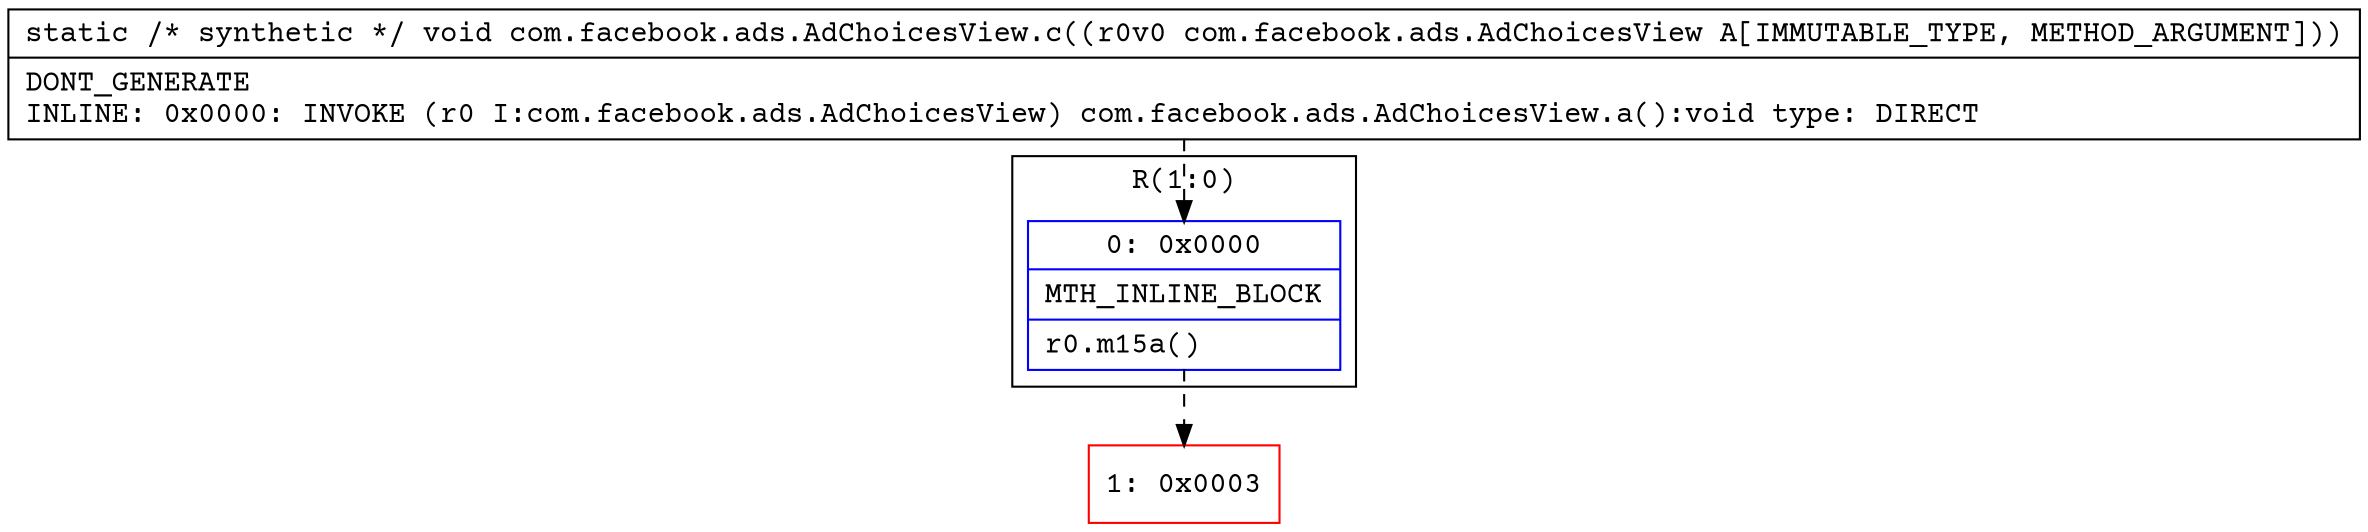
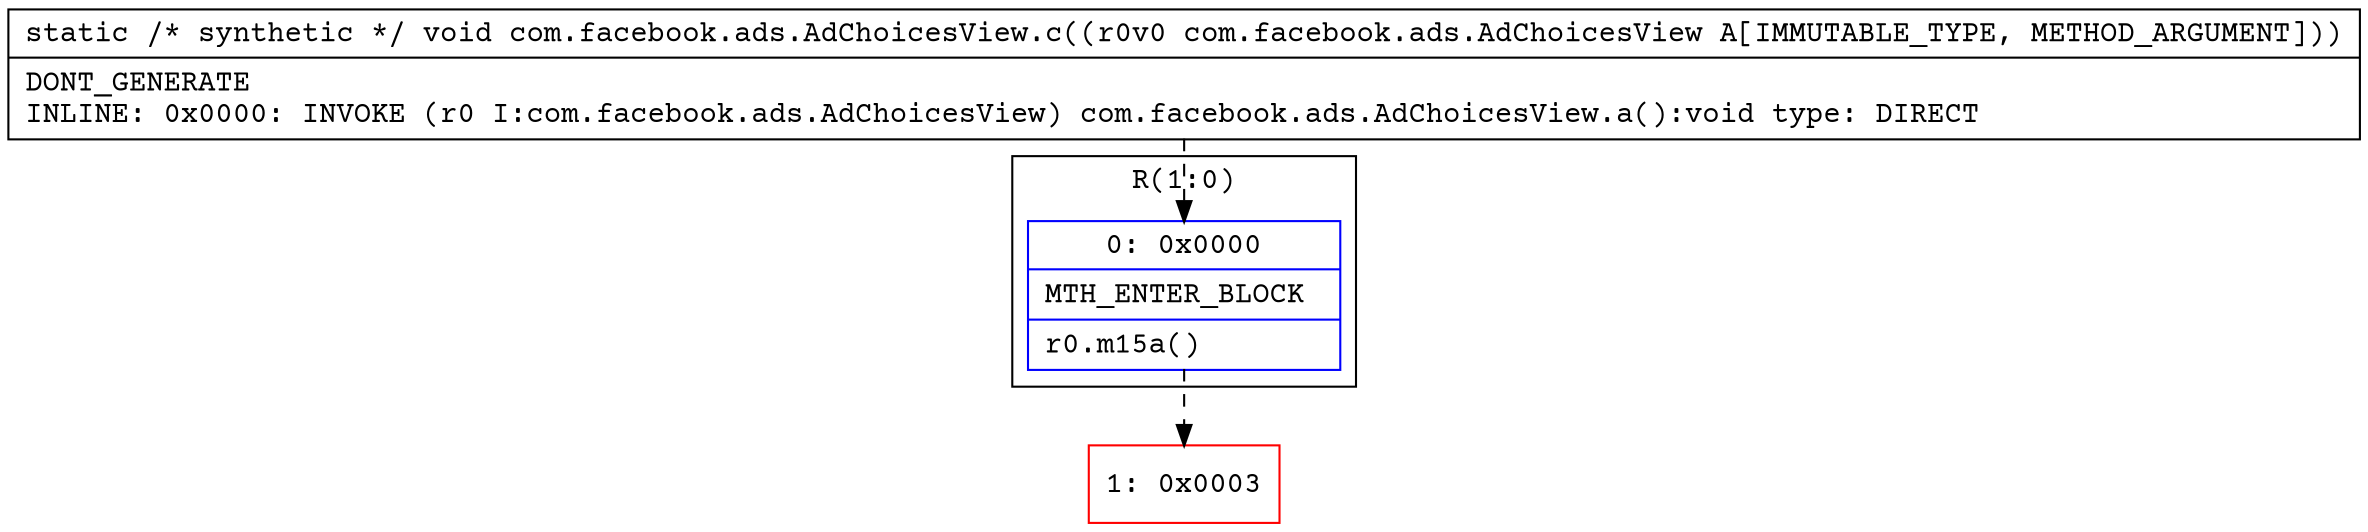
node "0: 0x0000": text "MTH_INLINE_BLOCK" -> "MTH_ENTER_BLOCK"
